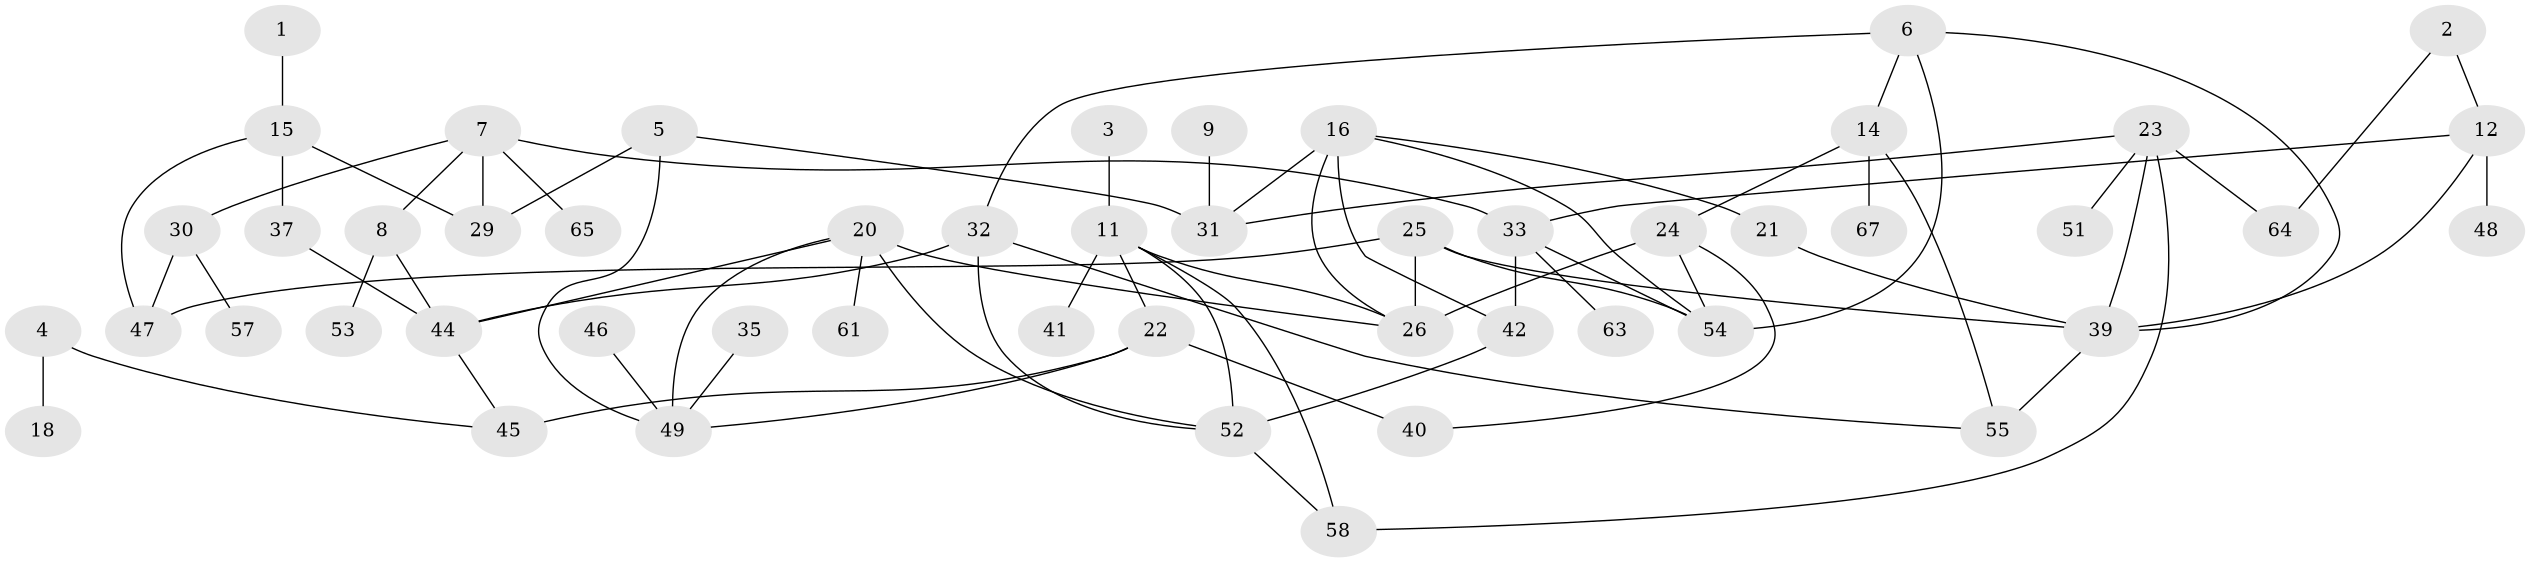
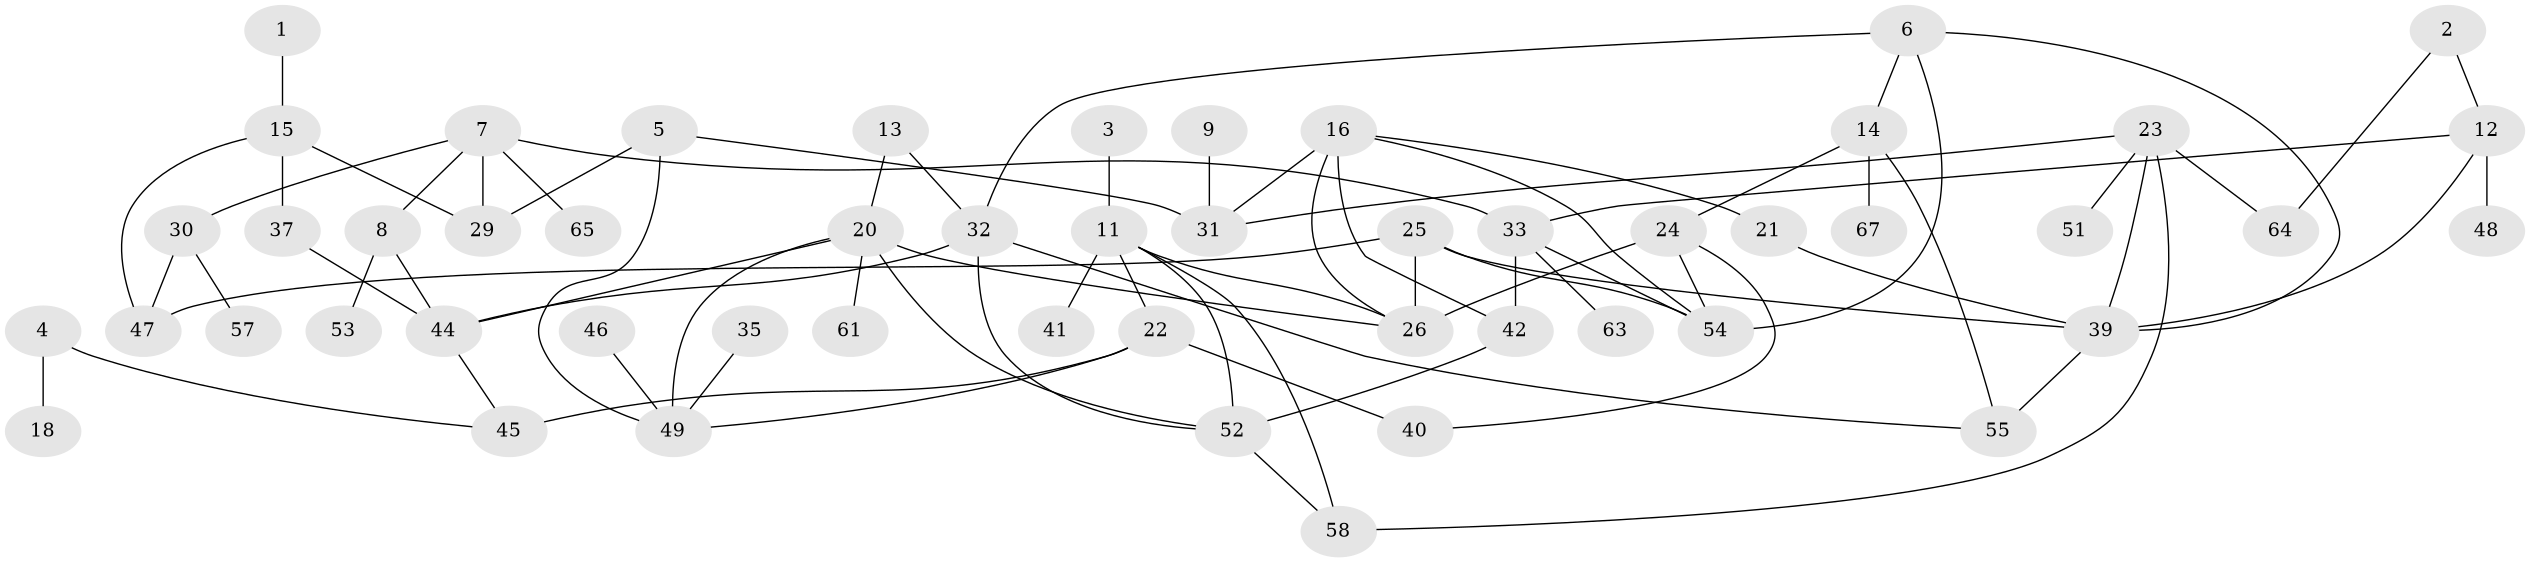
node "13": added
